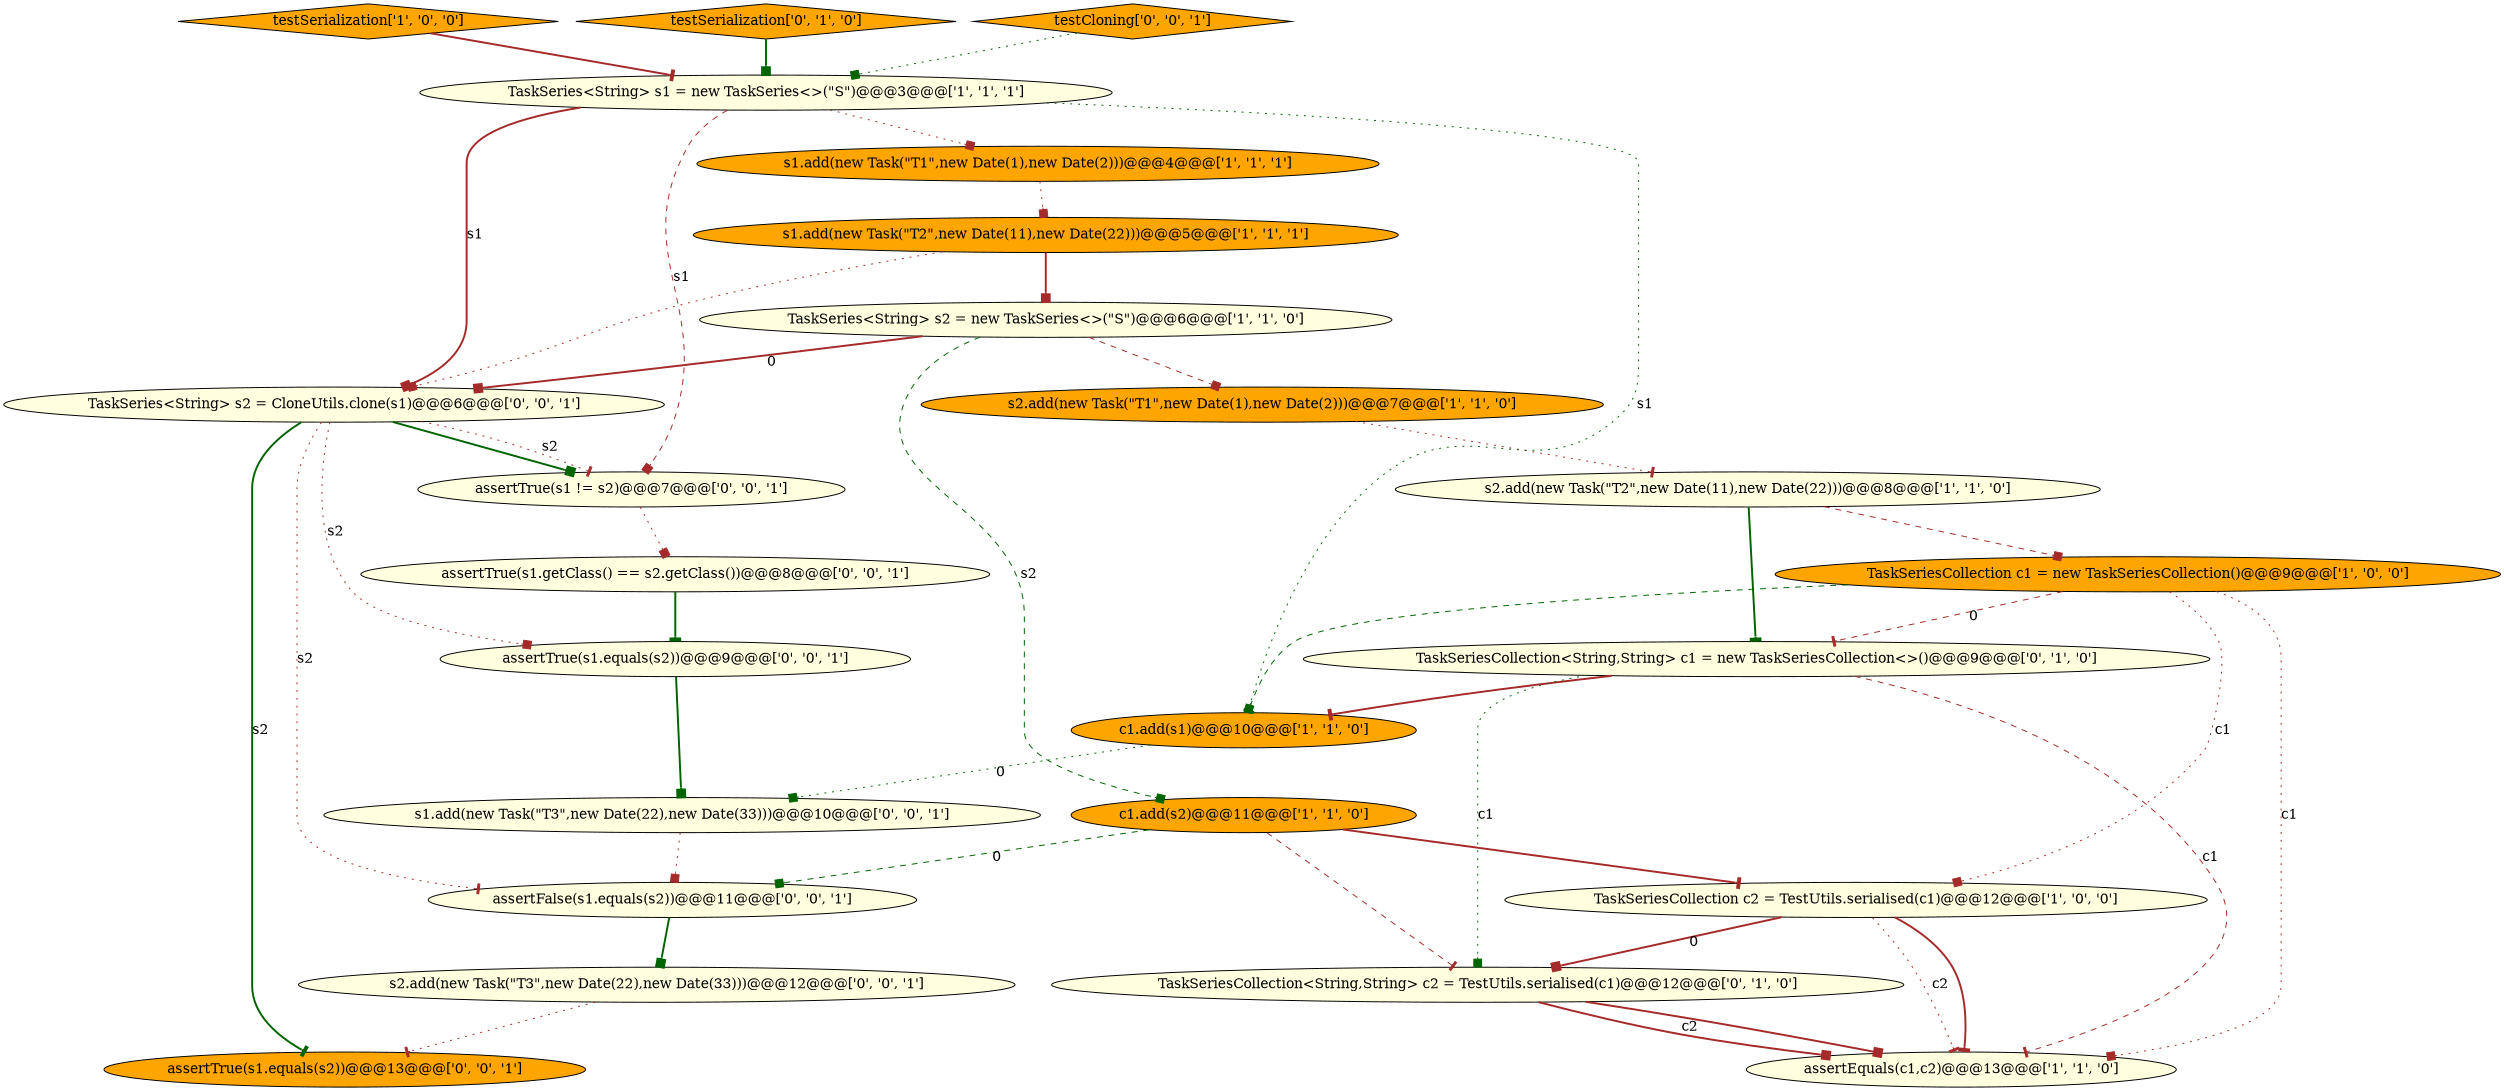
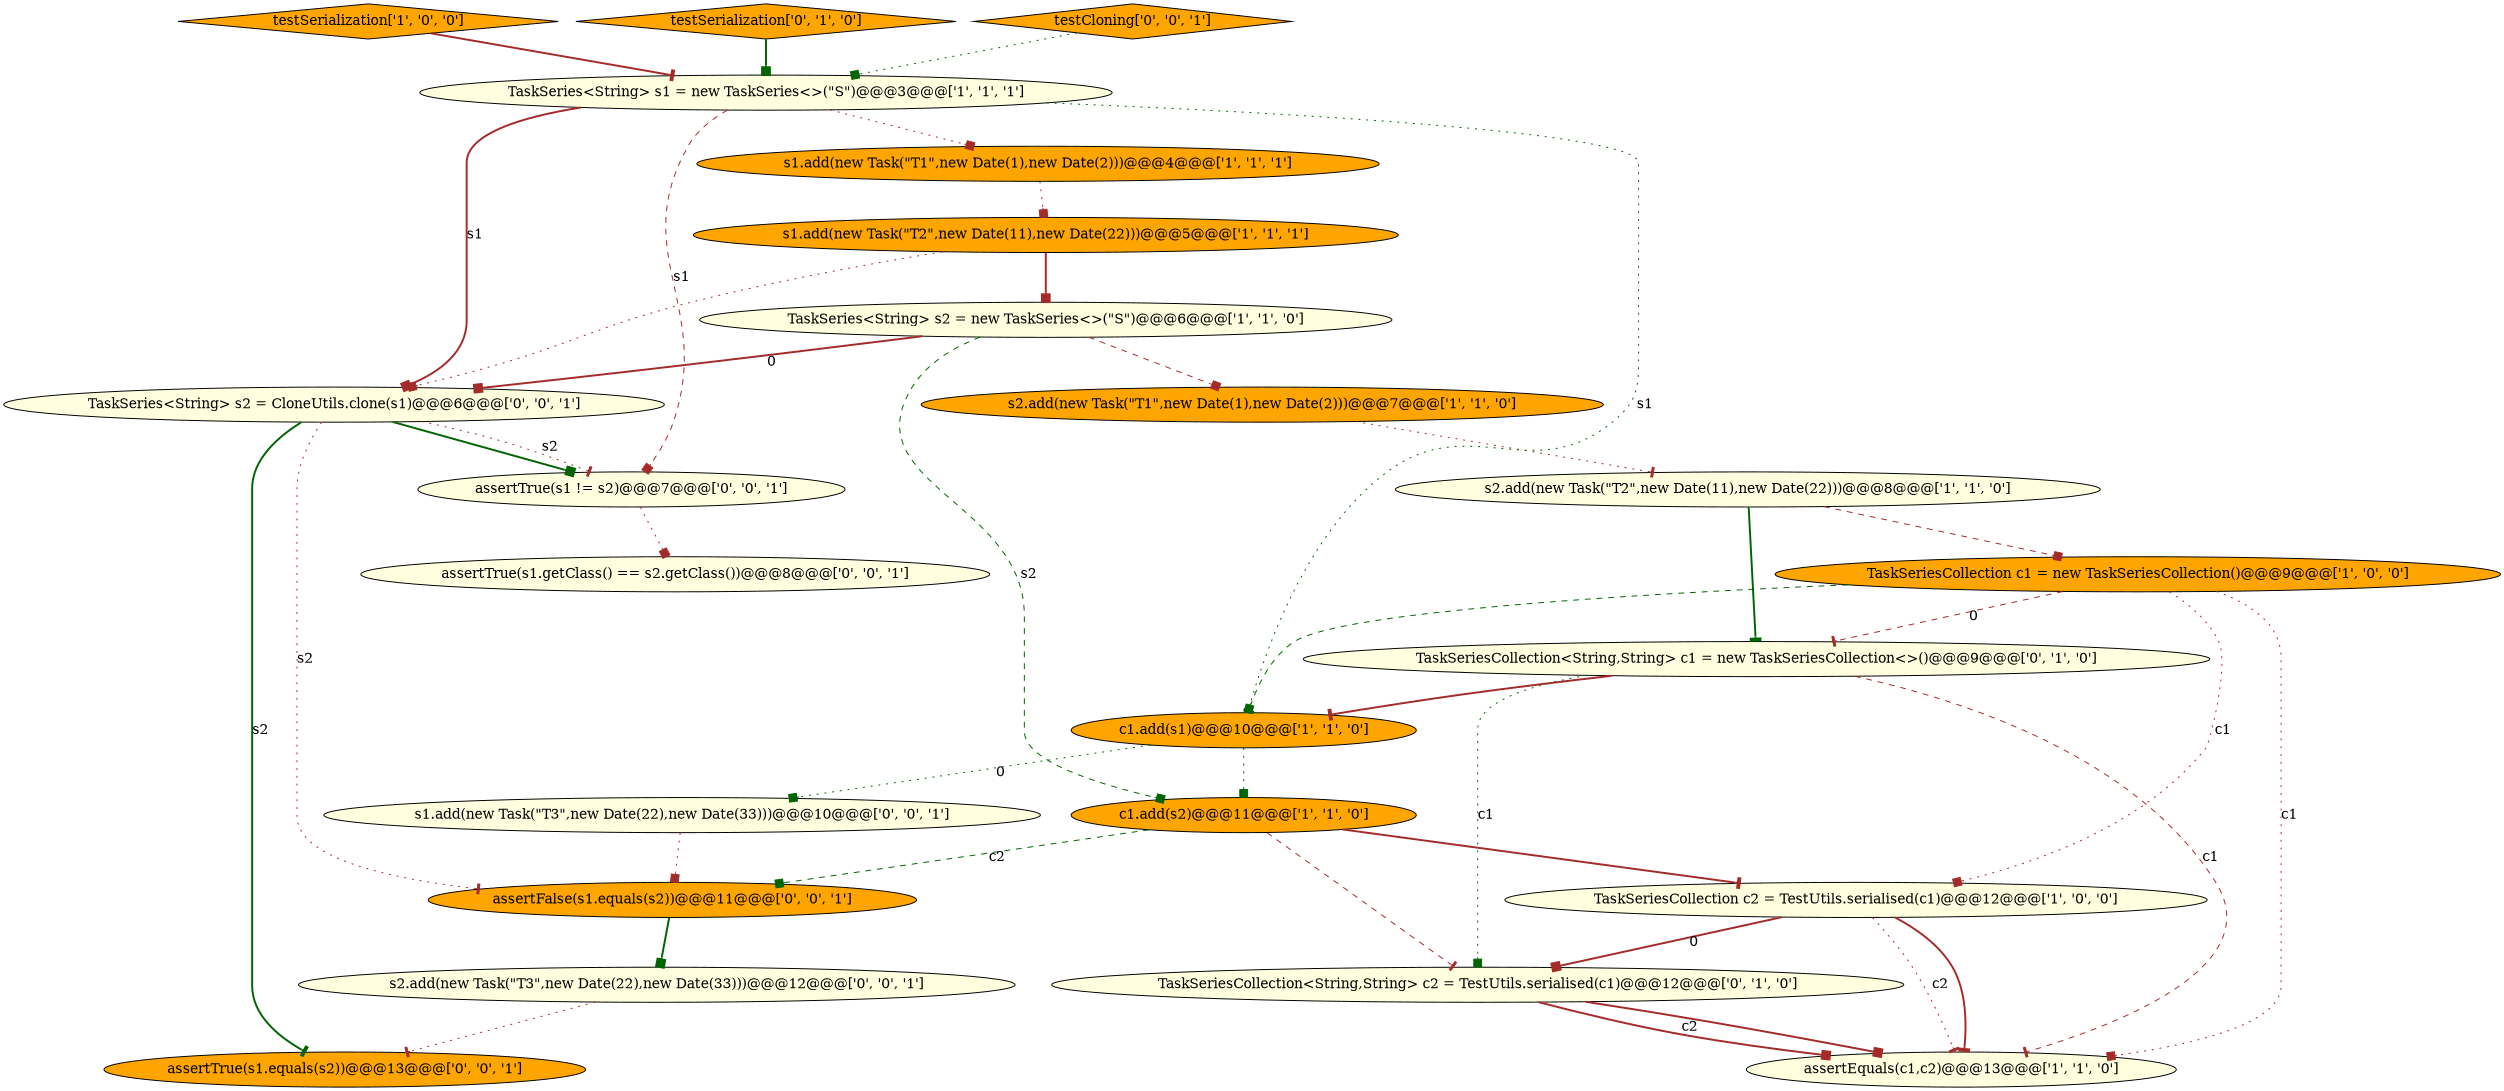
node "assertTrue(s1.equals(s2))@@@9@@@['0', '0', '1']": removed
edge "c1.add(s1)@@@10@@@['1', '1', '0']" -> "c1.add(s2)@@@11@@@['1', '1', '0']": added
edge "c1.add(s2)@@@11@@@['1', '1', '0']" -> "assertFalse(s1.equals(s2))@@@11@@@['0', '0', '1']": label "0" -> "c2"
node "assertFalse(s1.equals(s2))@@@11@@@['0', '0', '1']": fillcolor lightyellow -> orange
